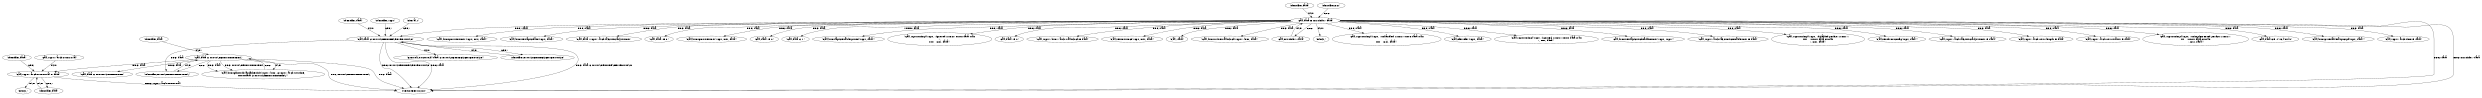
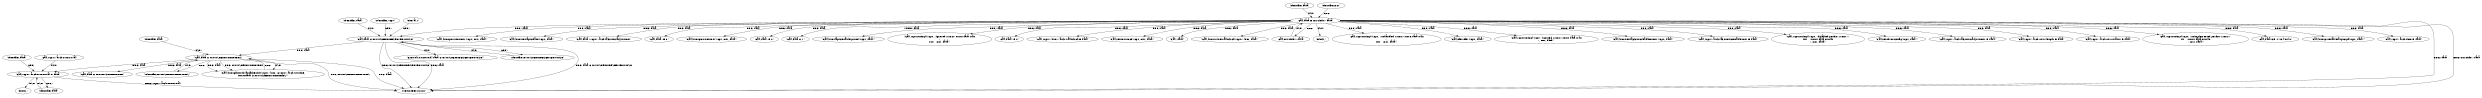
node "(Call,kvm_set_lapic_tscdeadline_msr(vcpu, vcpu))": label "(Call,kvm_set_lapic_tscdeadline_msr(vcpu, vcpu))" -> "(Call,kvm_set_lapic_tscdeadline_msr(vcpu, data))"
edge "(Call,data & KVM_STEAL_RESERVED_MASK)" -> "(Identifier,KVM_STEAL_VALID_BITS)": now "(Call,data & KVM_STEAL_RESERVED_MASK)" -> "(Call,data & KVM_STEAL_VALID_BITS)"
